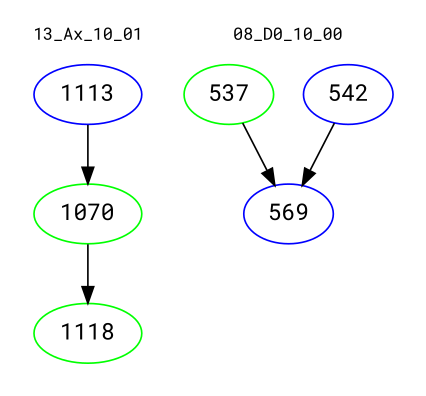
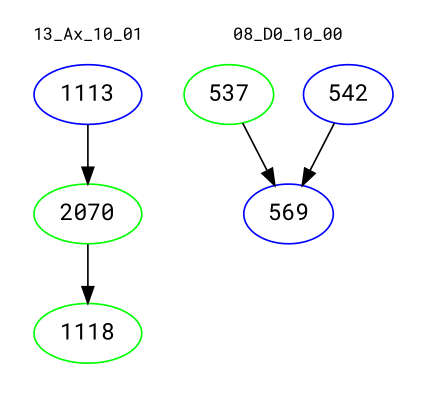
node "1070": label "1070" -> "2070"
